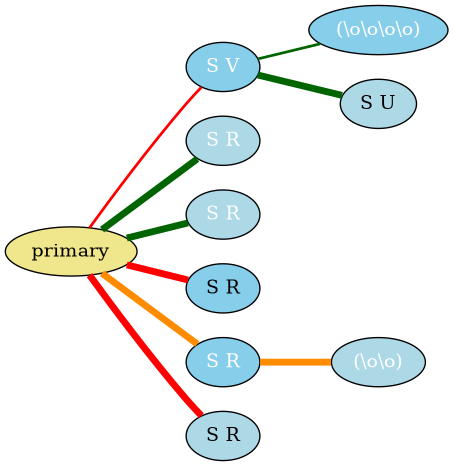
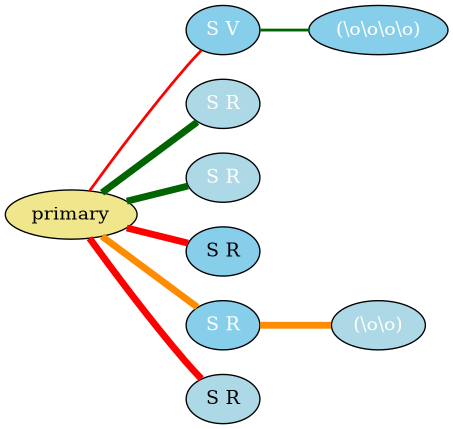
node "S U": removed
